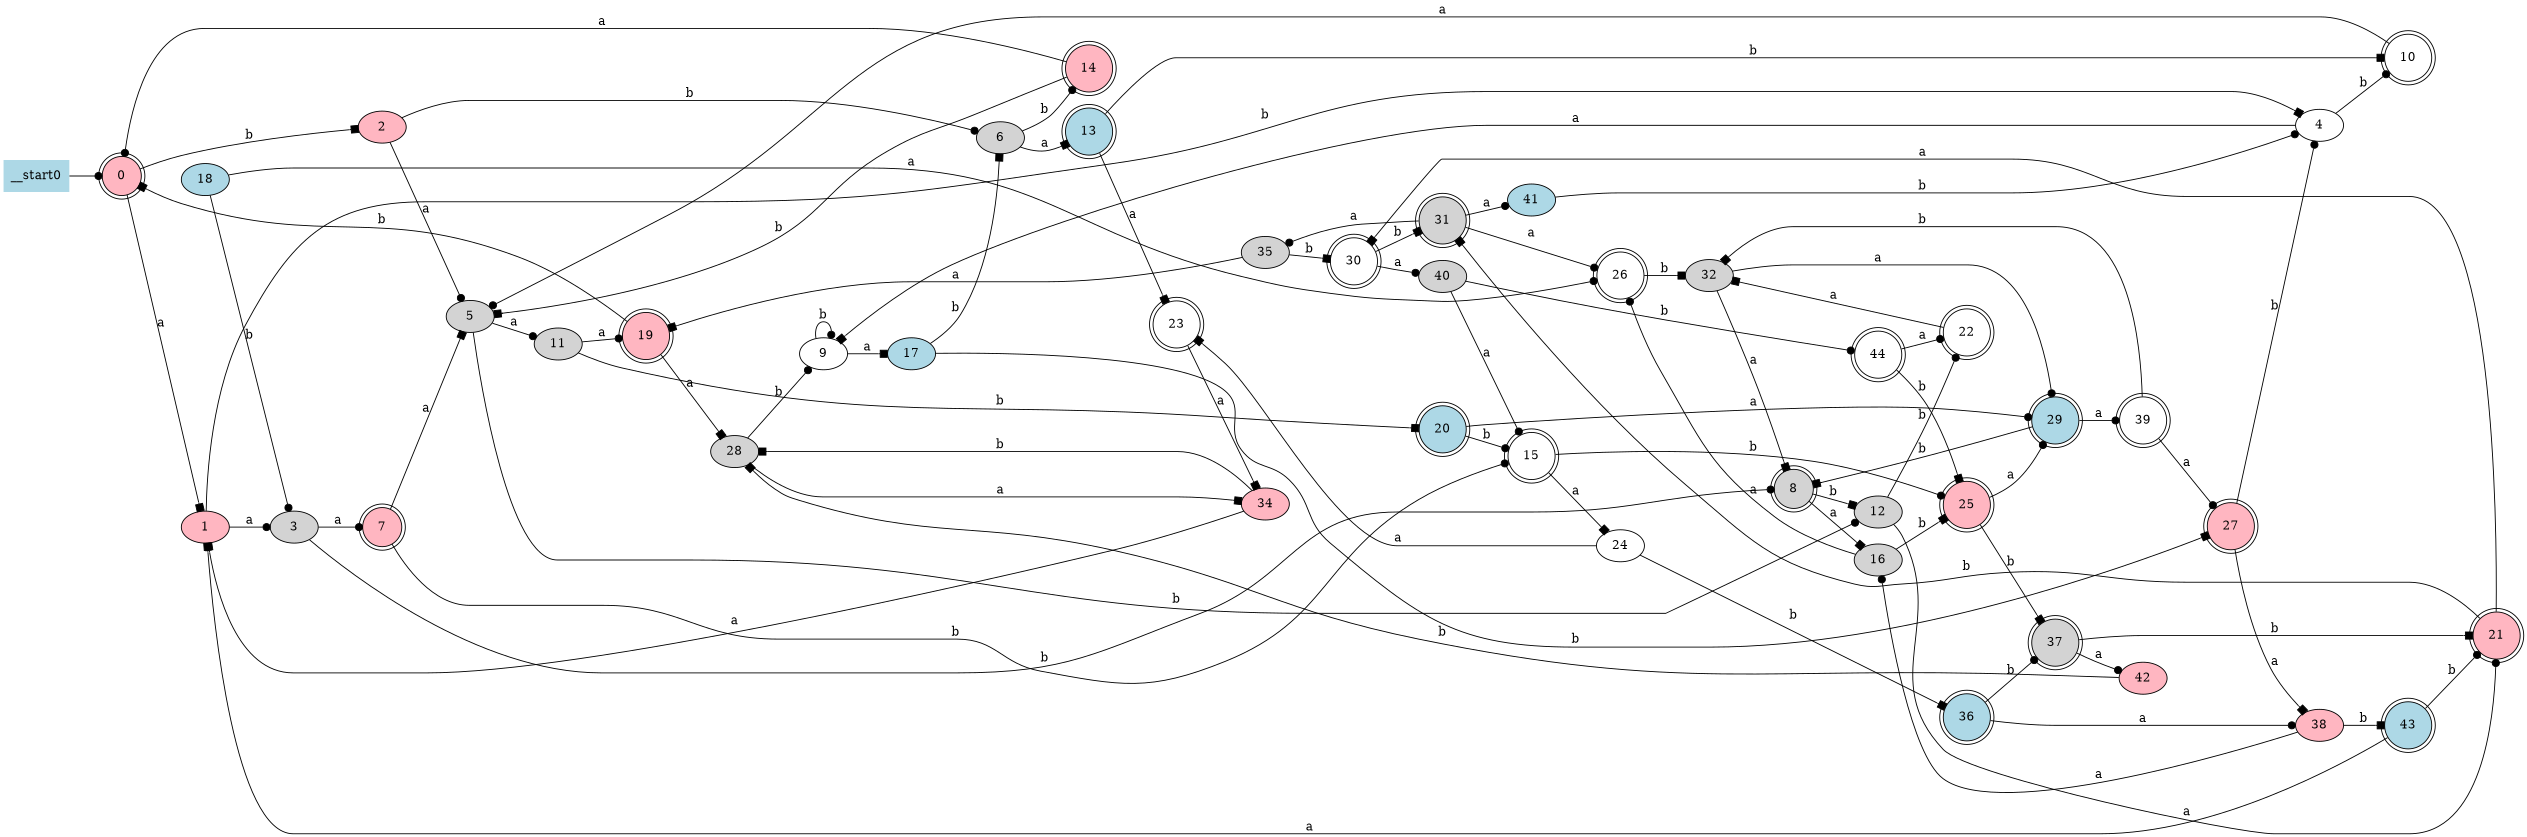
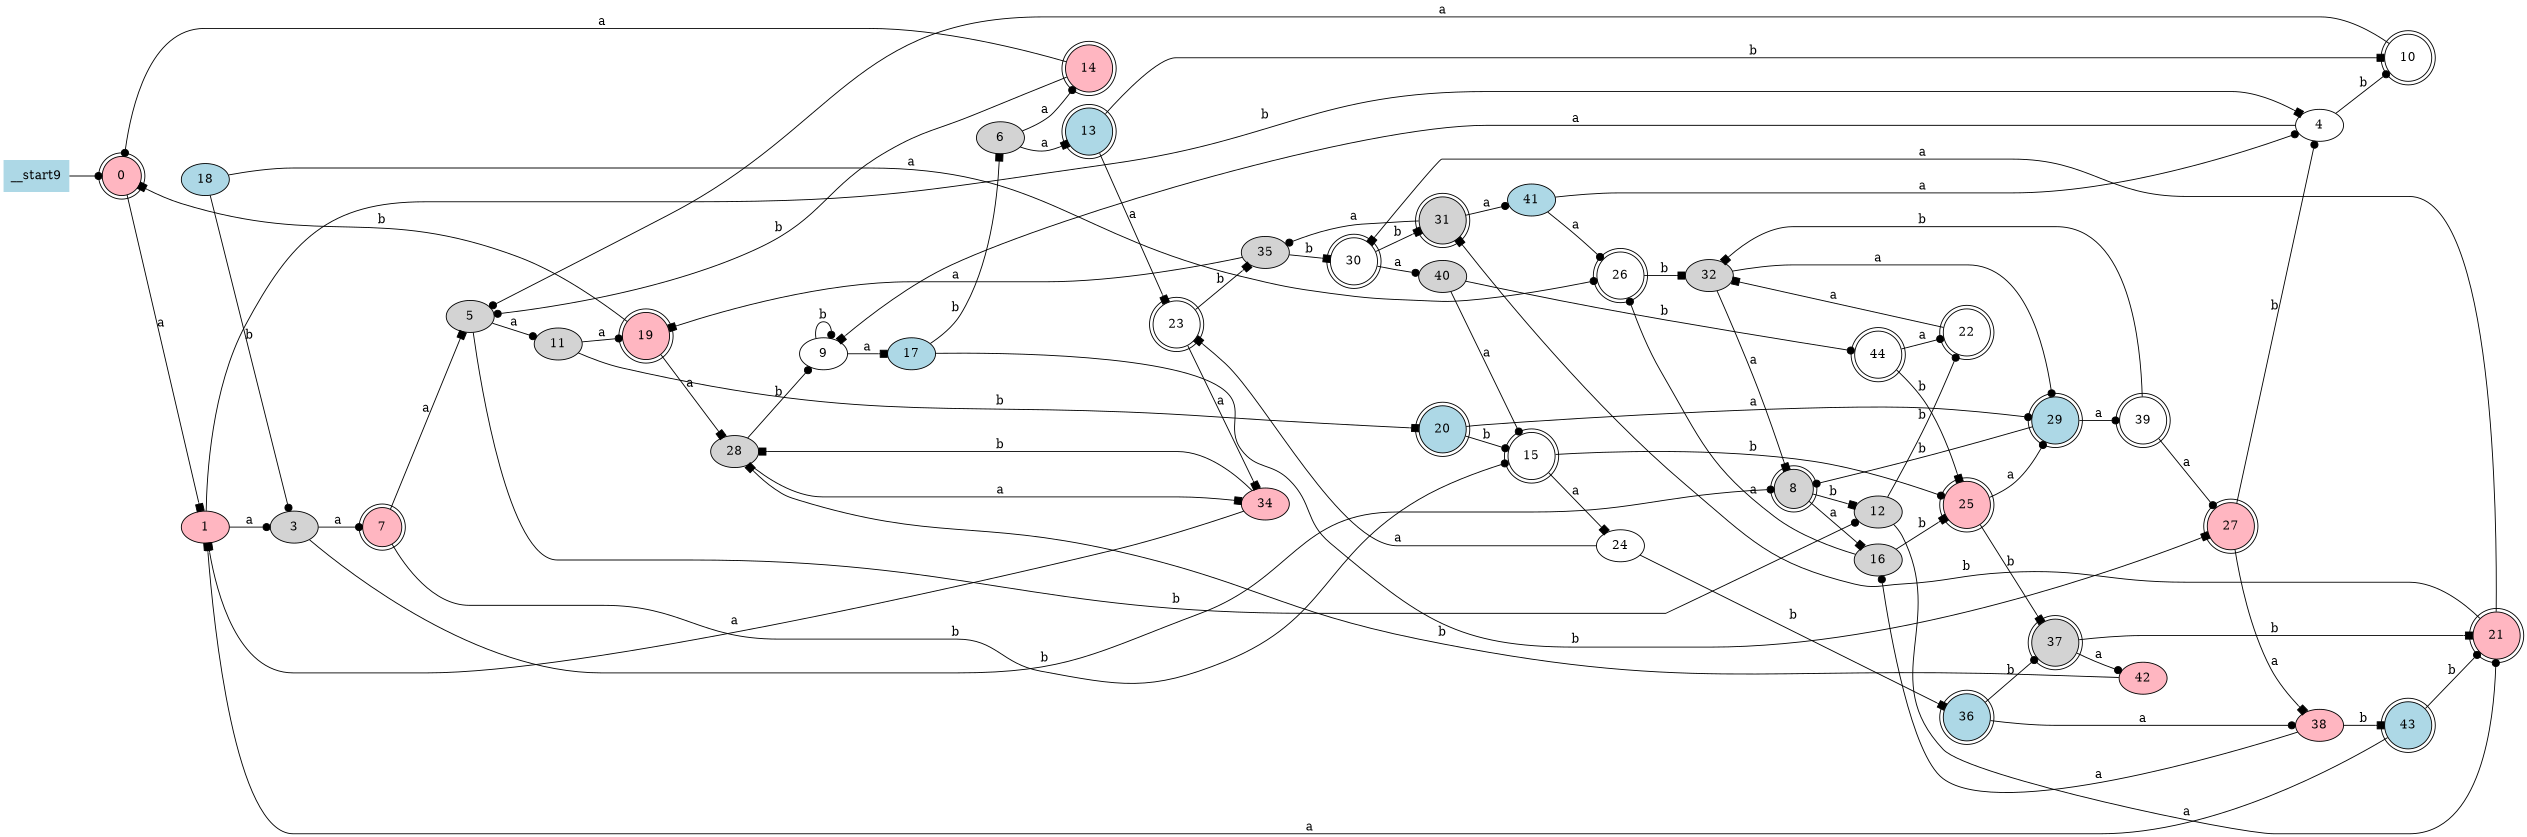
edge "6" -> "14": label "b" -> "a"
node "2": removed
node "__start0": label "__start0" -> "__start9"
edge "41" -> "4": label "b" -> "a"
edge "14" -> "5": arrowhead box -> dot
edge "31" -> "26": now "41" -> "26"
edge "23" -> "35": added, label "b"
edge "29" -> "8": arrowhead box -> dot
